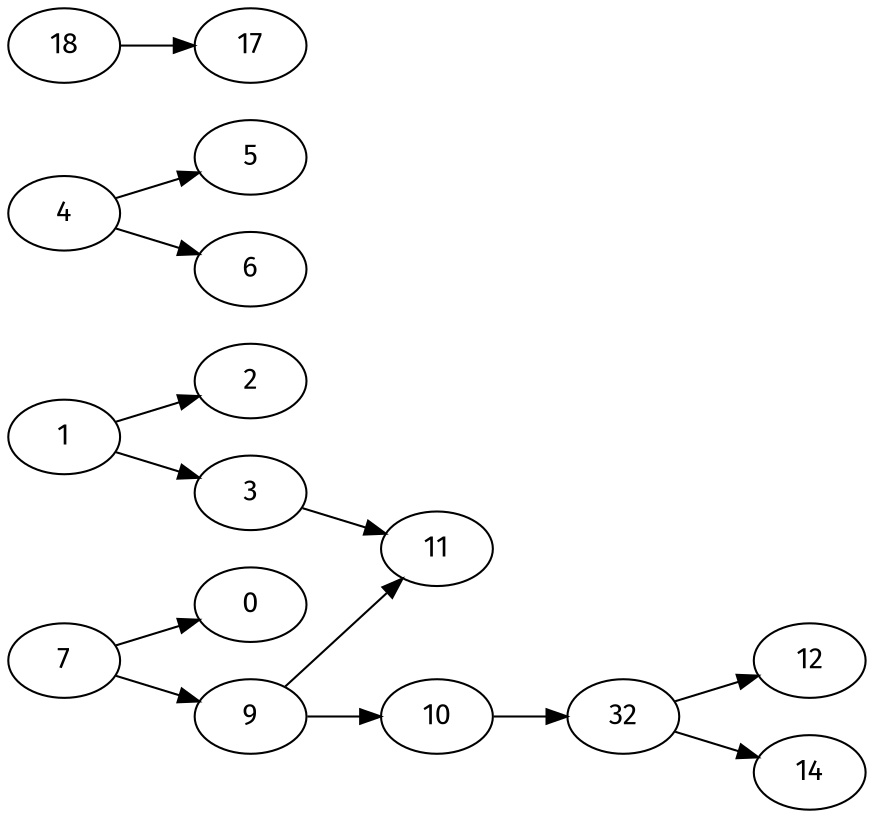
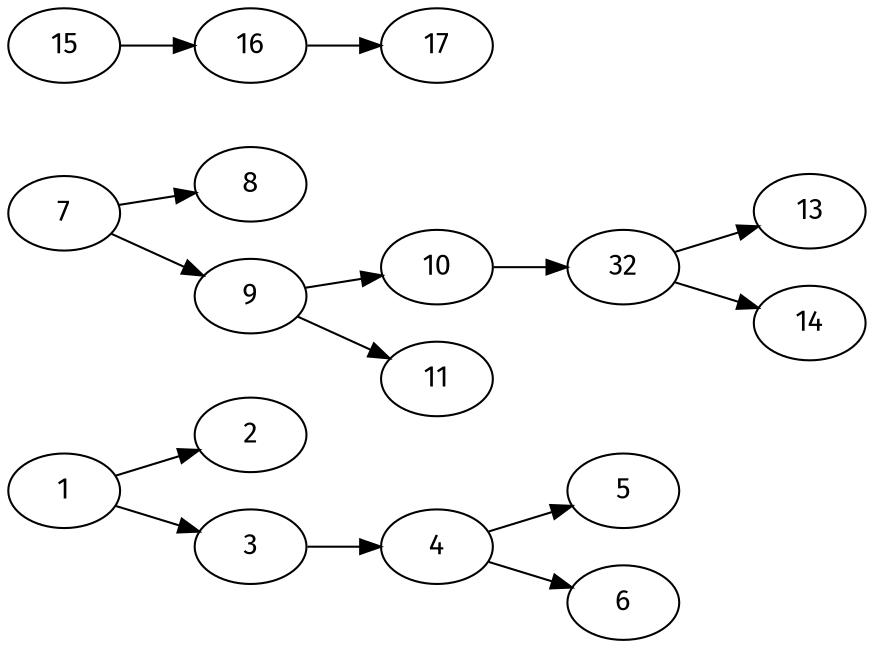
node "15": added
node "18": label "18" -> "16"
edge "3" -> "11": now "3" -> "4"
node "0": label "0" -> "8"
node "12": label "12" -> "13"
